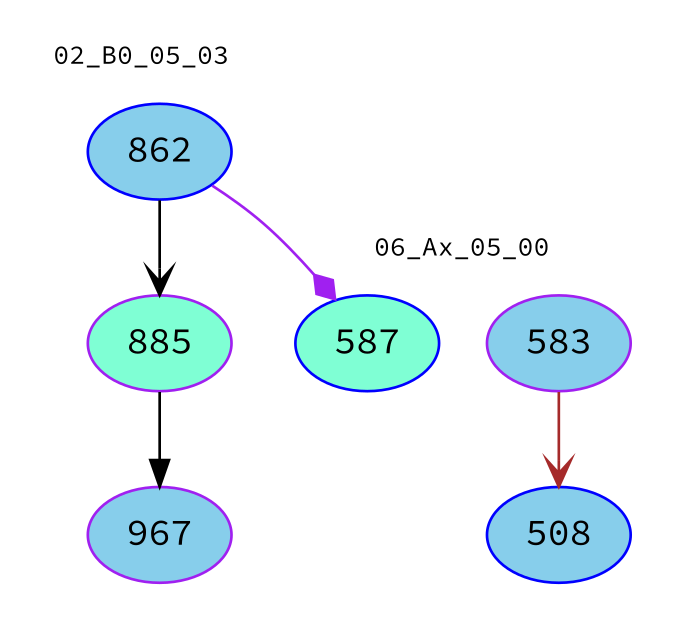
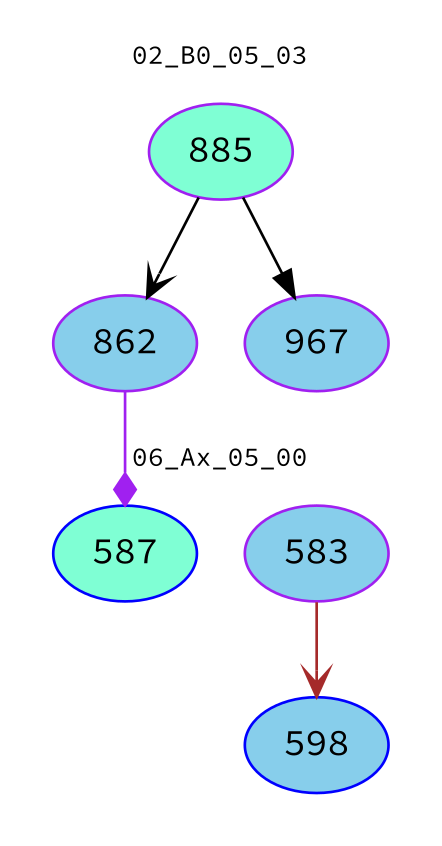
node "862": color blue -> purple
edge "862" -> "885": reversed
node "508": label "508" -> "598"
